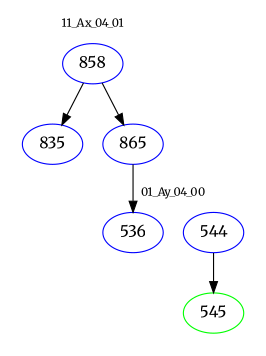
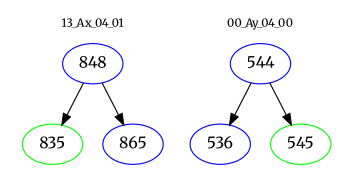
cluster "11_Ax_04_01": label "11_Ax_04_01" -> "13_Ax_04_01"
node "858": label "858" -> "848"
node "835": color blue -> green
edge "865" -> "536": now "544" -> "536"
cluster "01_Ay_04_00": label "01_Ay_04_00" -> "00_Ay_04_00"
